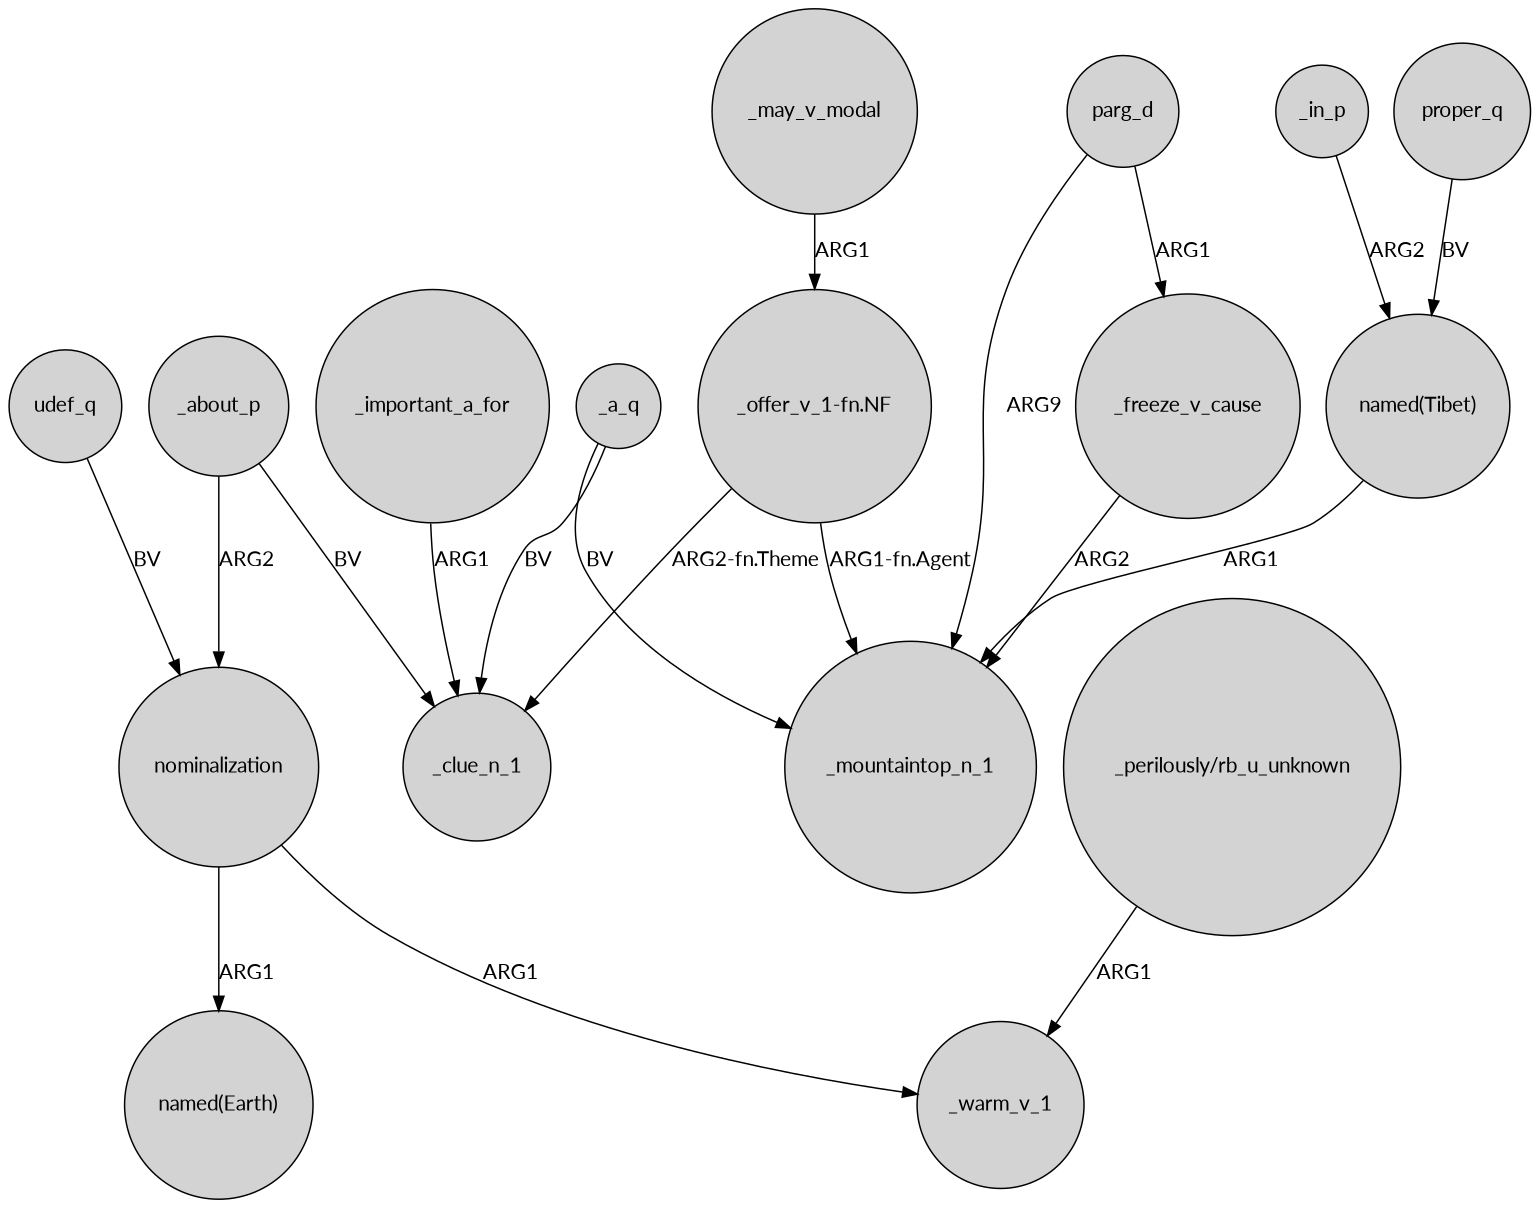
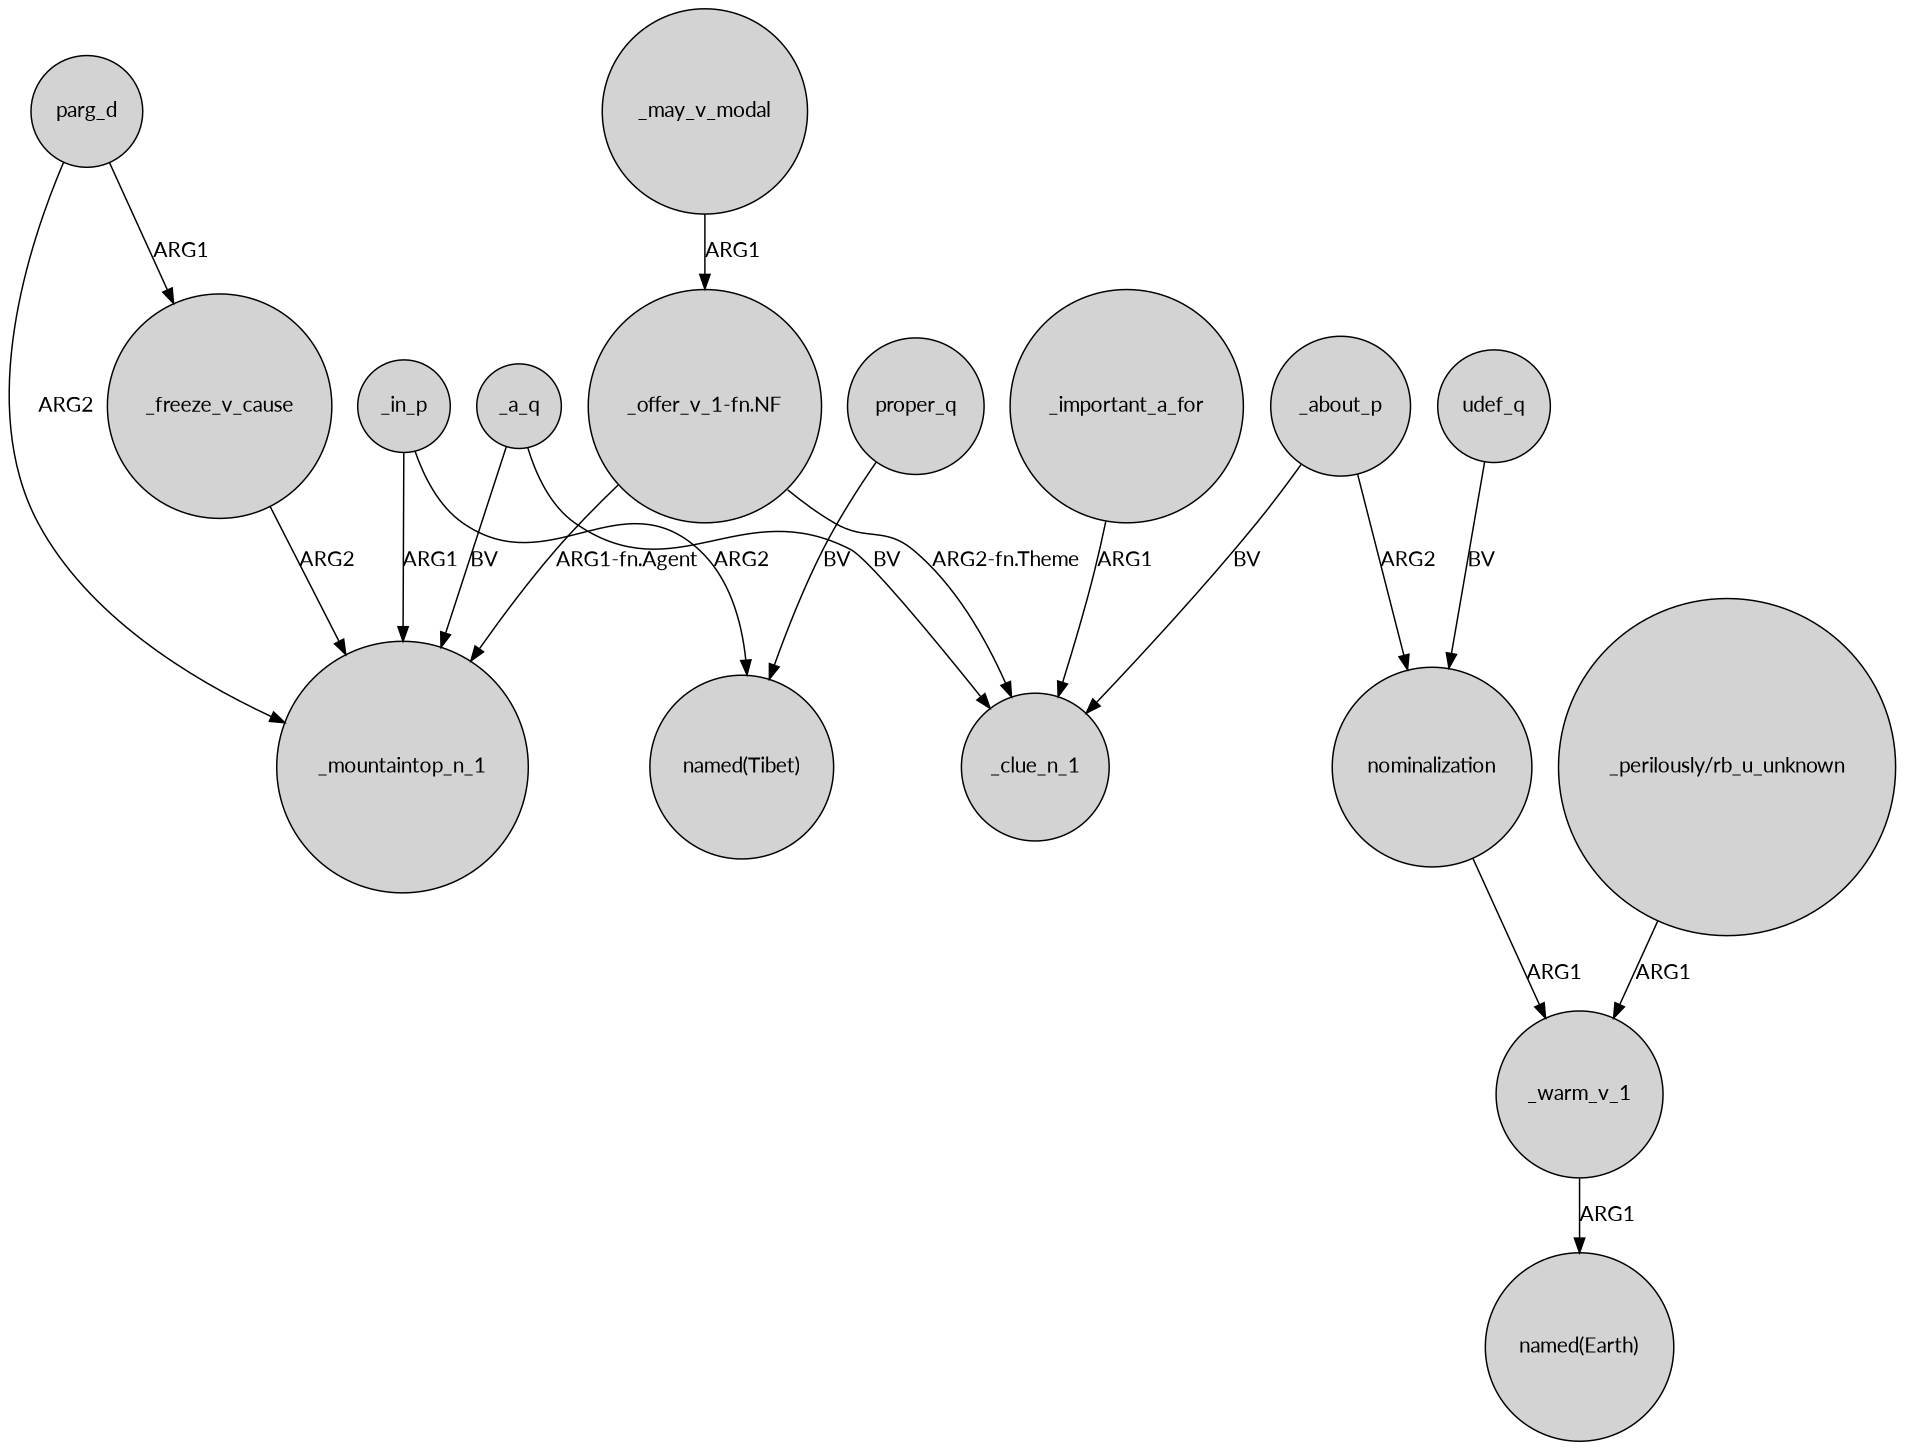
edge "parg_d" -> "_mountaintop_n_1": label "ARG9" -> "ARG2"
edge "named(Tibet)" -> "_mountaintop_n_1": now "_in_p" -> "_mountaintop_n_1"
edge "nominalization" -> "named(Earth)": now "_warm_v_1" -> "named(Earth)"
